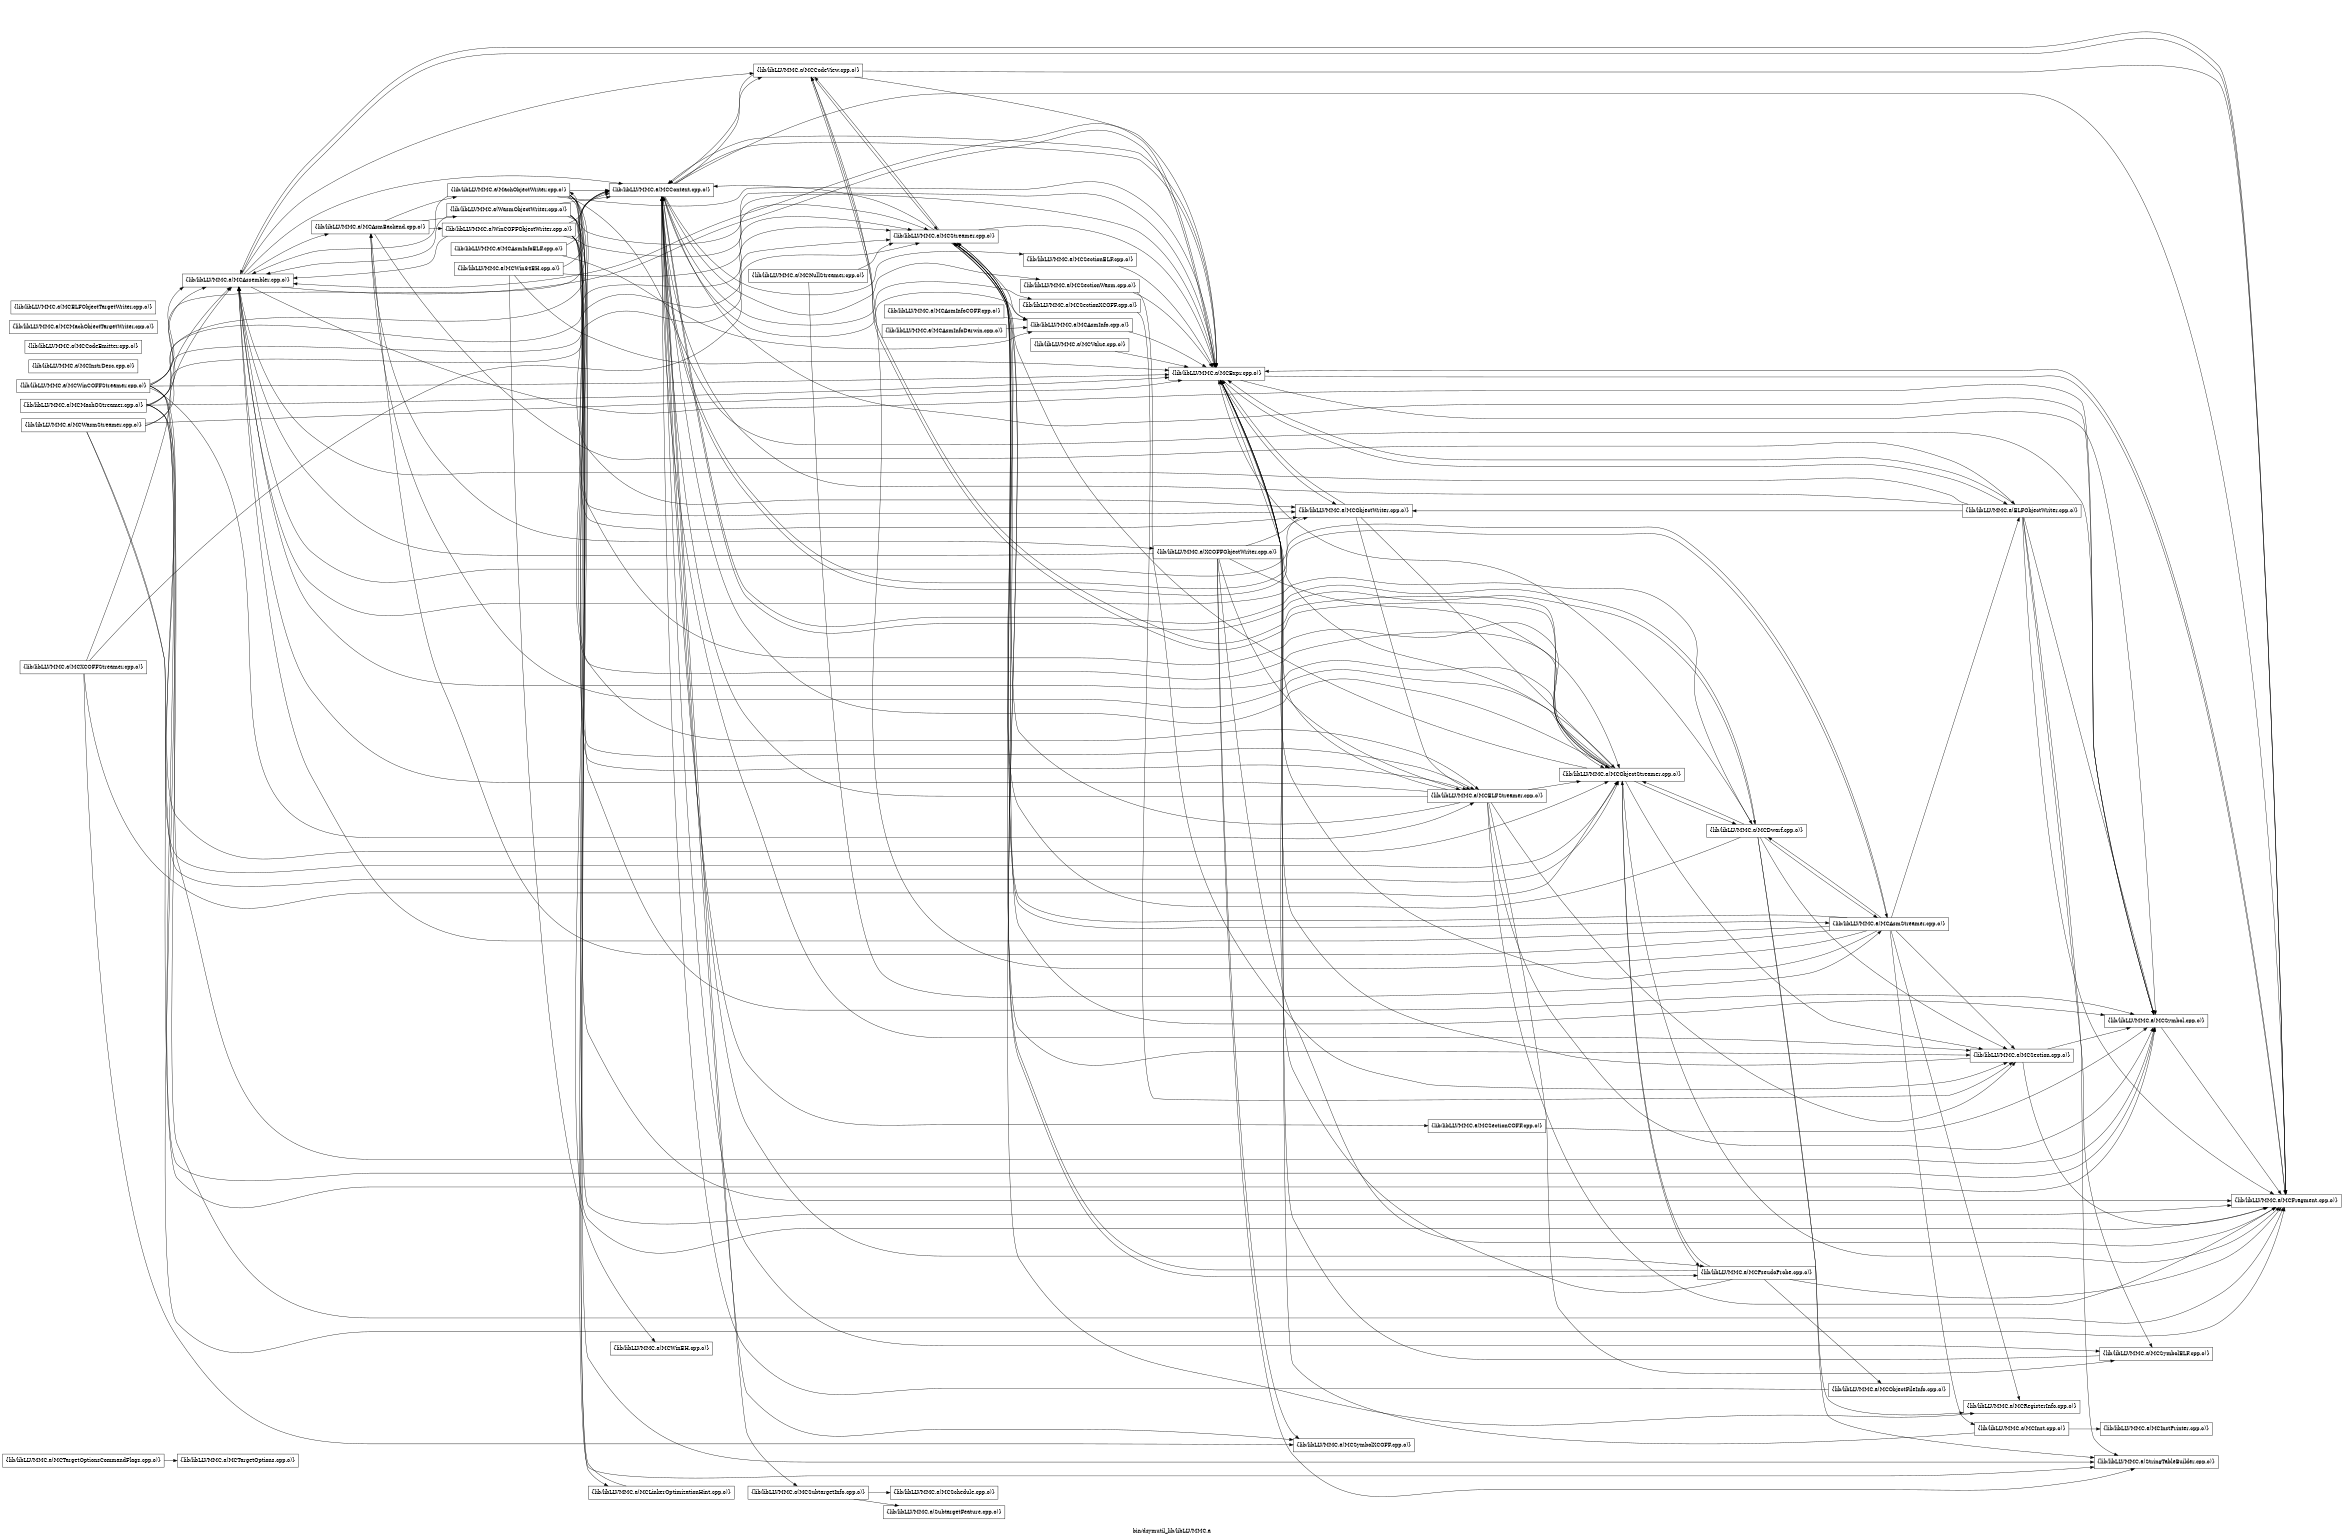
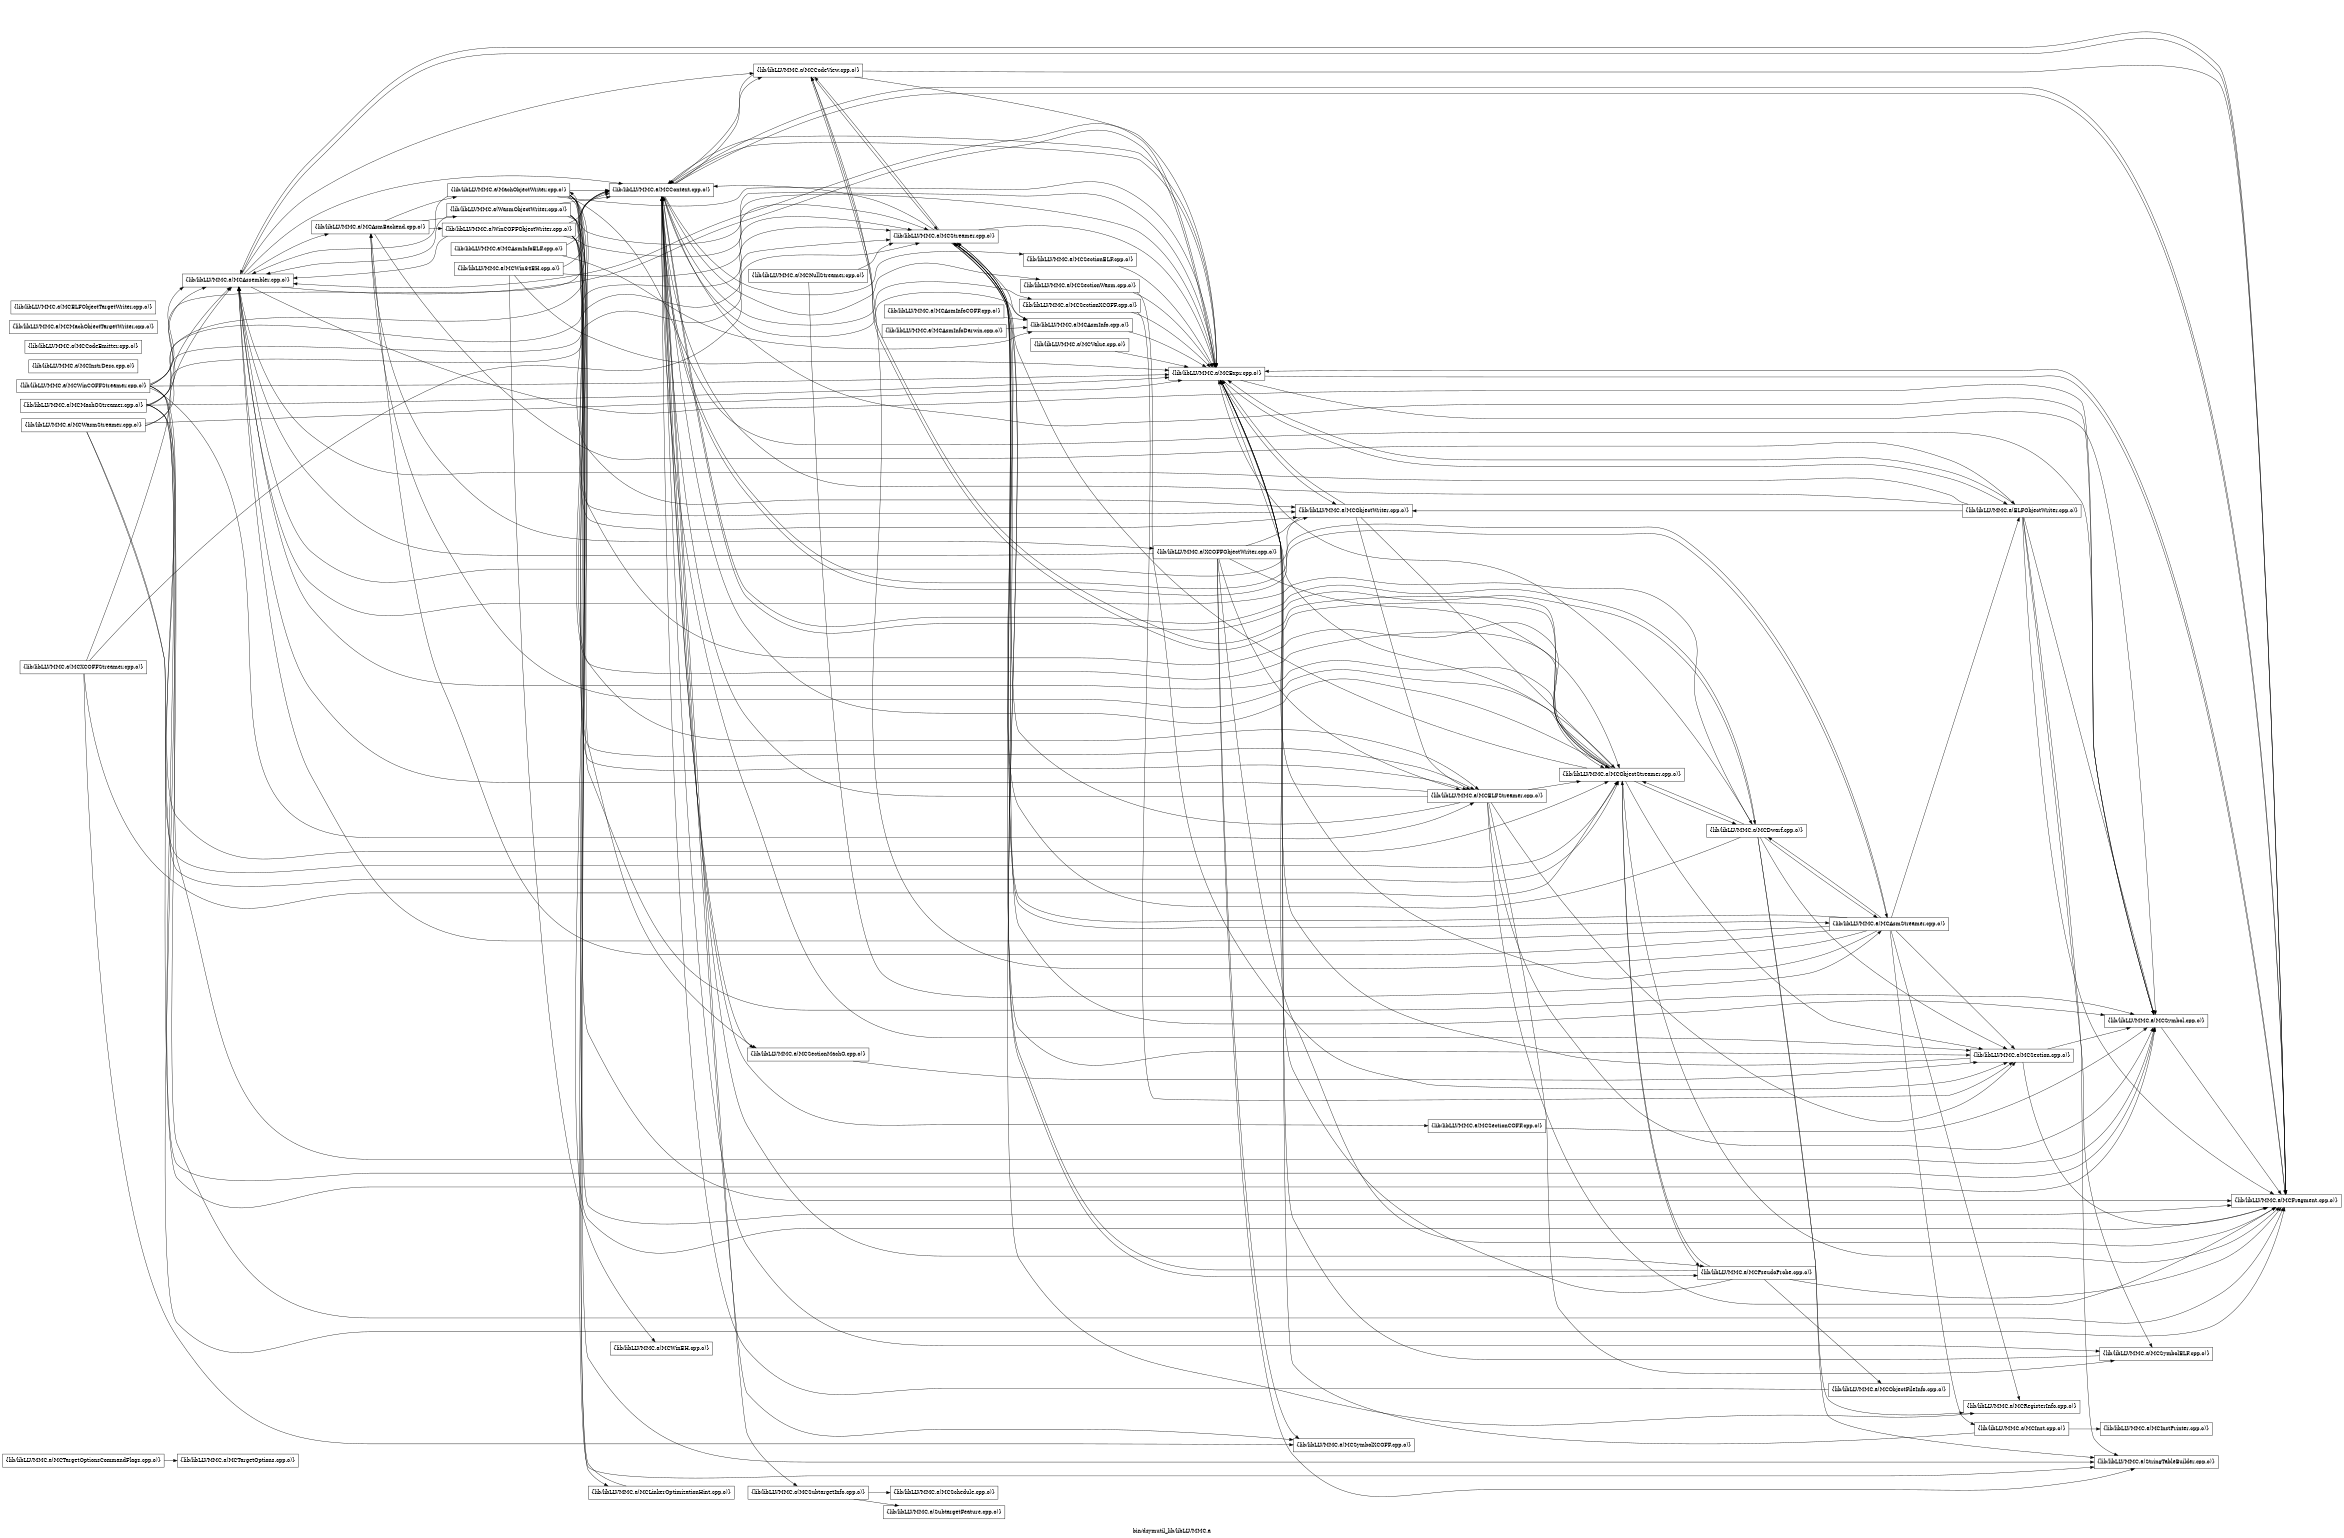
edge "{lib/libLLVMMC.a(MCFragment.cpp.o)}" -> "{lib/libLLVMMC.a(MCContext.cpp.o)}": added
edge "{lib/libLLVMMC.a(MCELFStreamer.cpp.o)}" -> "{lib/libLLVMMC.a(MCExpr.cpp.o)}": now "{lib/libLLVMMC.a(MCSectionXCOFF.cpp.o)}" -> "{lib/libLLVMMC.a(MCExpr.cpp.o)}"
node "{lib/libLLVMMC.a(MCSectionMachO.cpp.o)}": added
